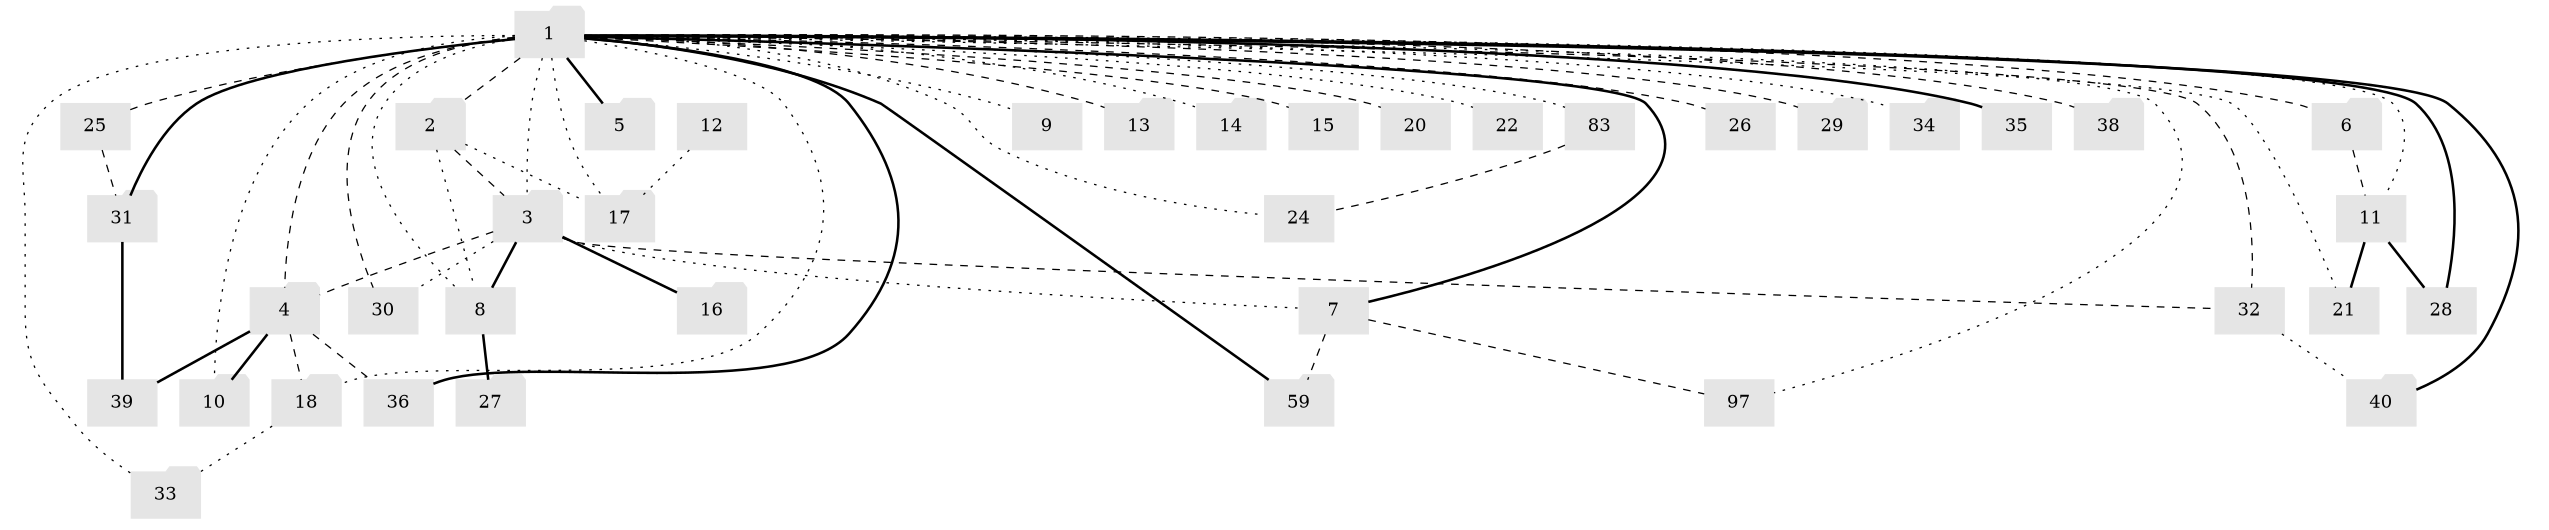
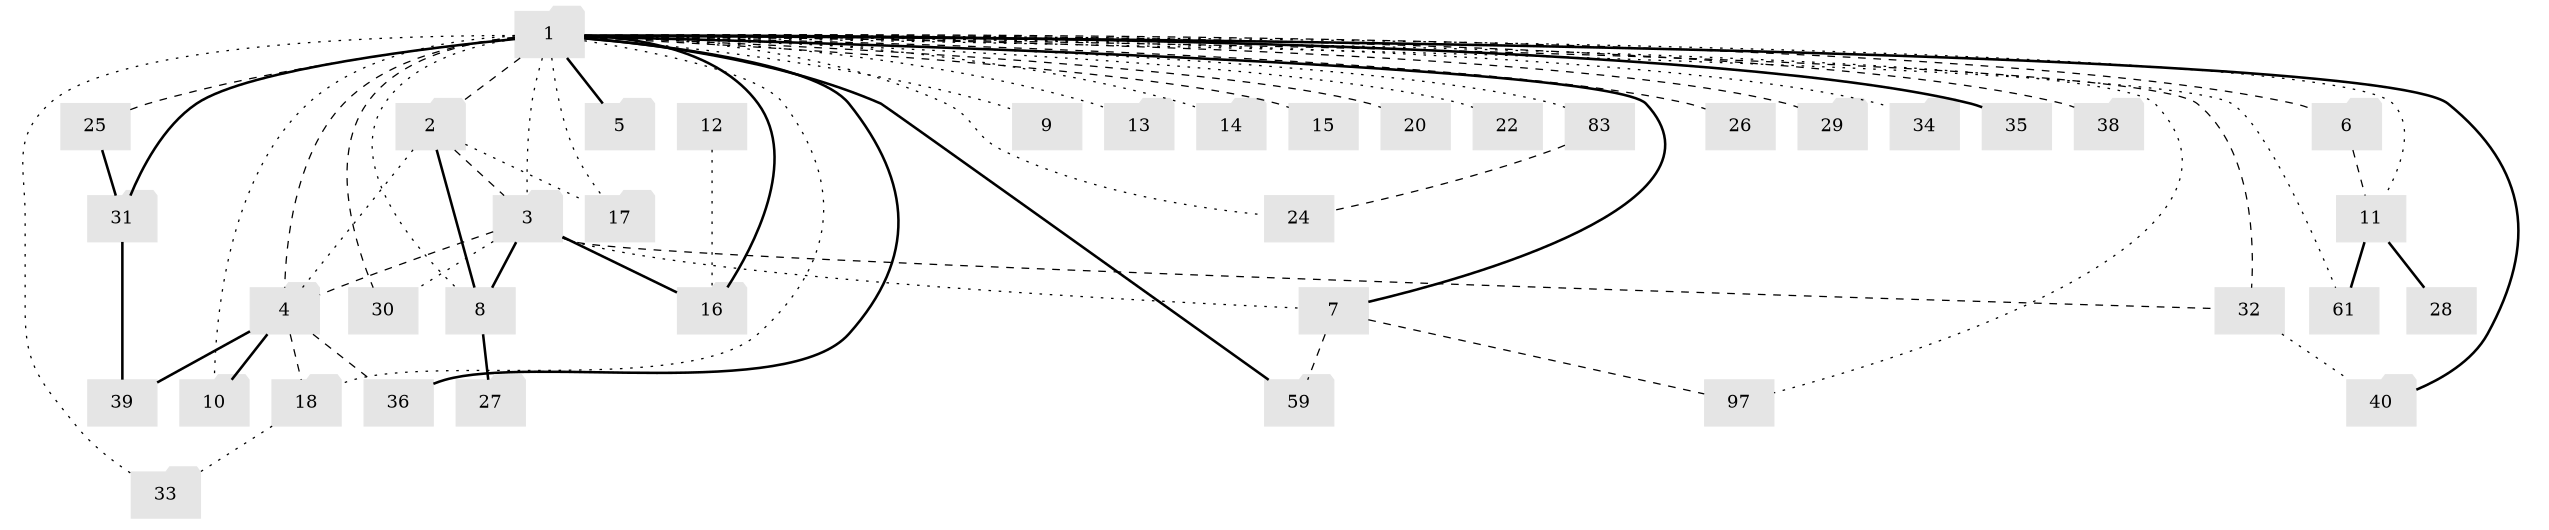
edge "1" -- "28": now "1" -- "16"
edge "1" -- "13": style dashed -> dotted
edge "25" -- "31": style dashed -> bold
edge "12" -- "17": now "12" -- "16"
edge "2" -- "4": added
edge "2" -- "8": style dotted -> bold
node "21": label "21" -> "61"
